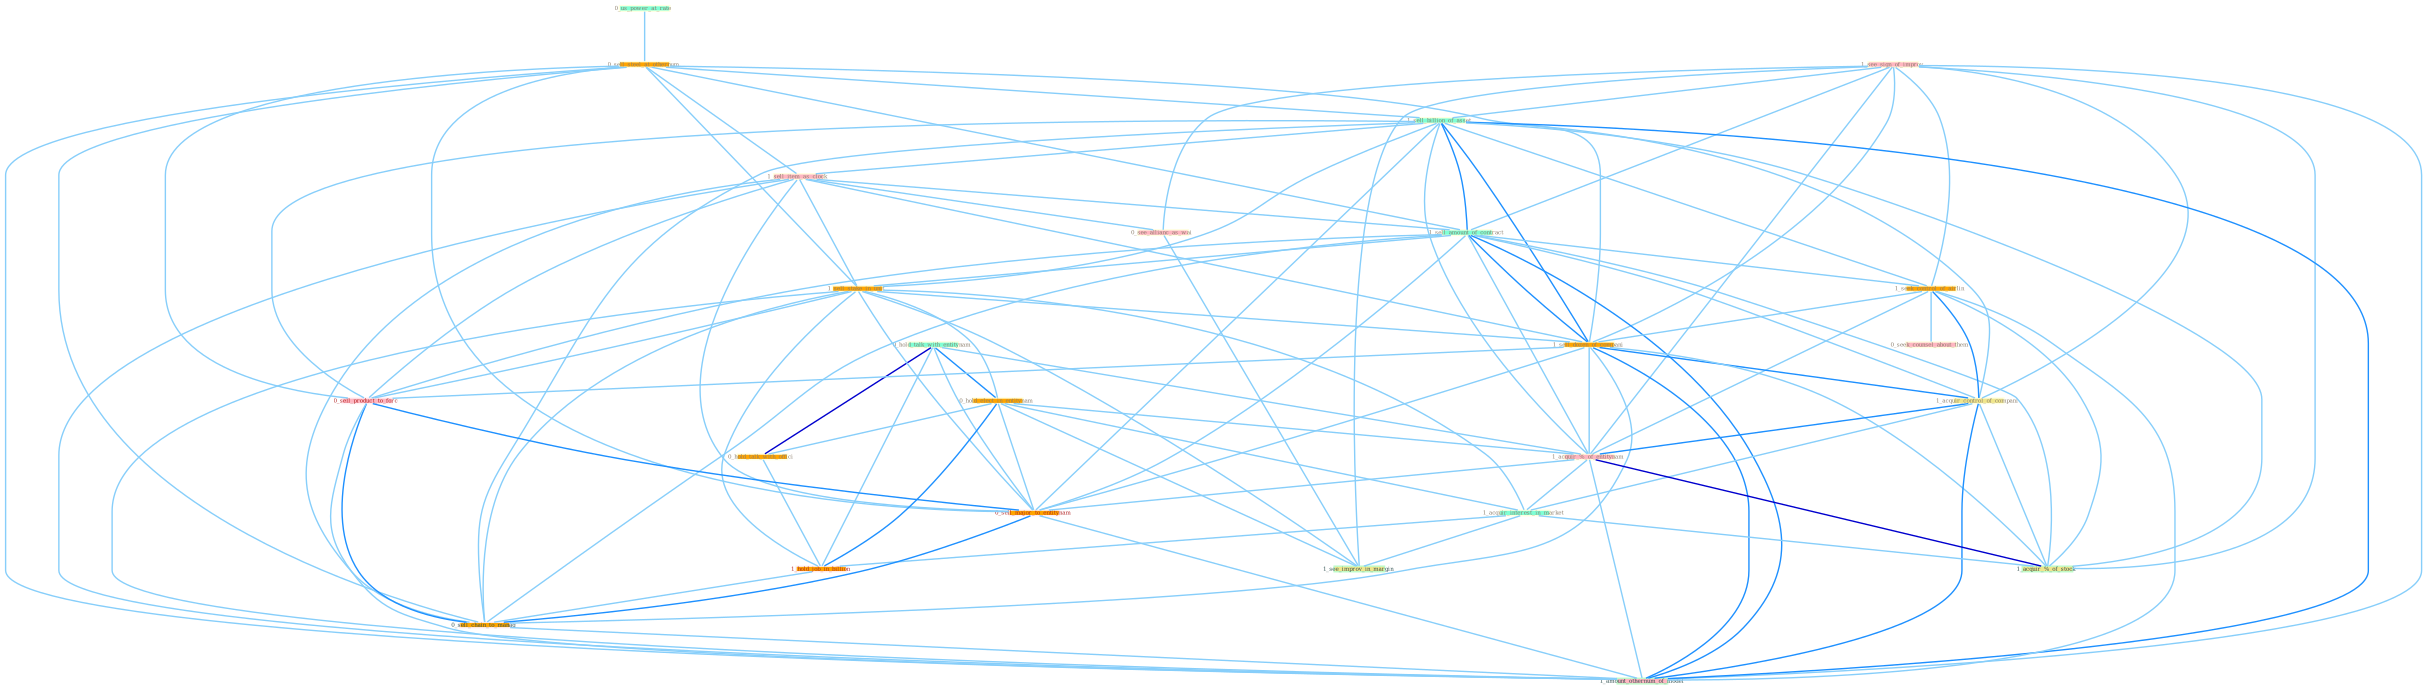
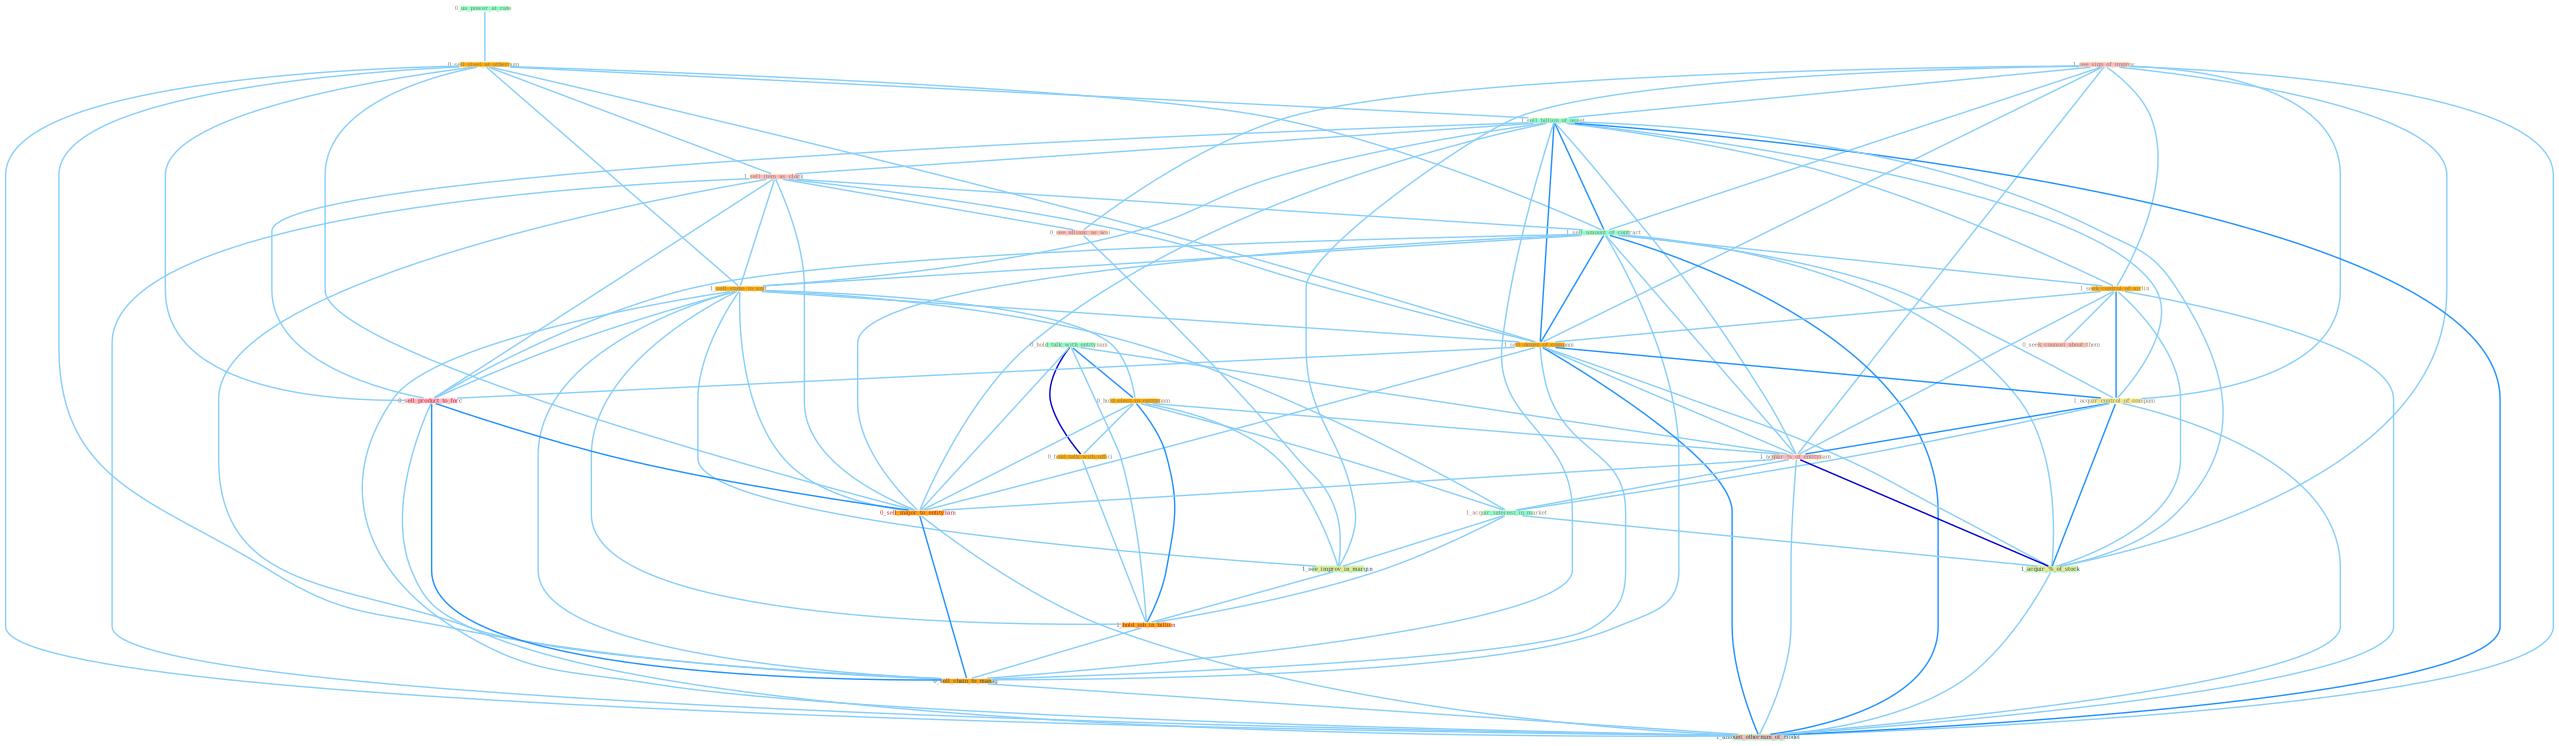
edge "1_acquir_control_of_compani" -- "1_acquir_%_of_stock": color #87cefa -> #1e90ff
edge "1_see_improv_in_margin" -- "1_hold_job_in_billion": added
edge "1_acquir_control_of_compani" -- "1_amount_othernum_of_model": color #1e90ff -> #87cefa
edge "1_acquir_%_of_stock" -- "1_amount_othernum_of_model": added
